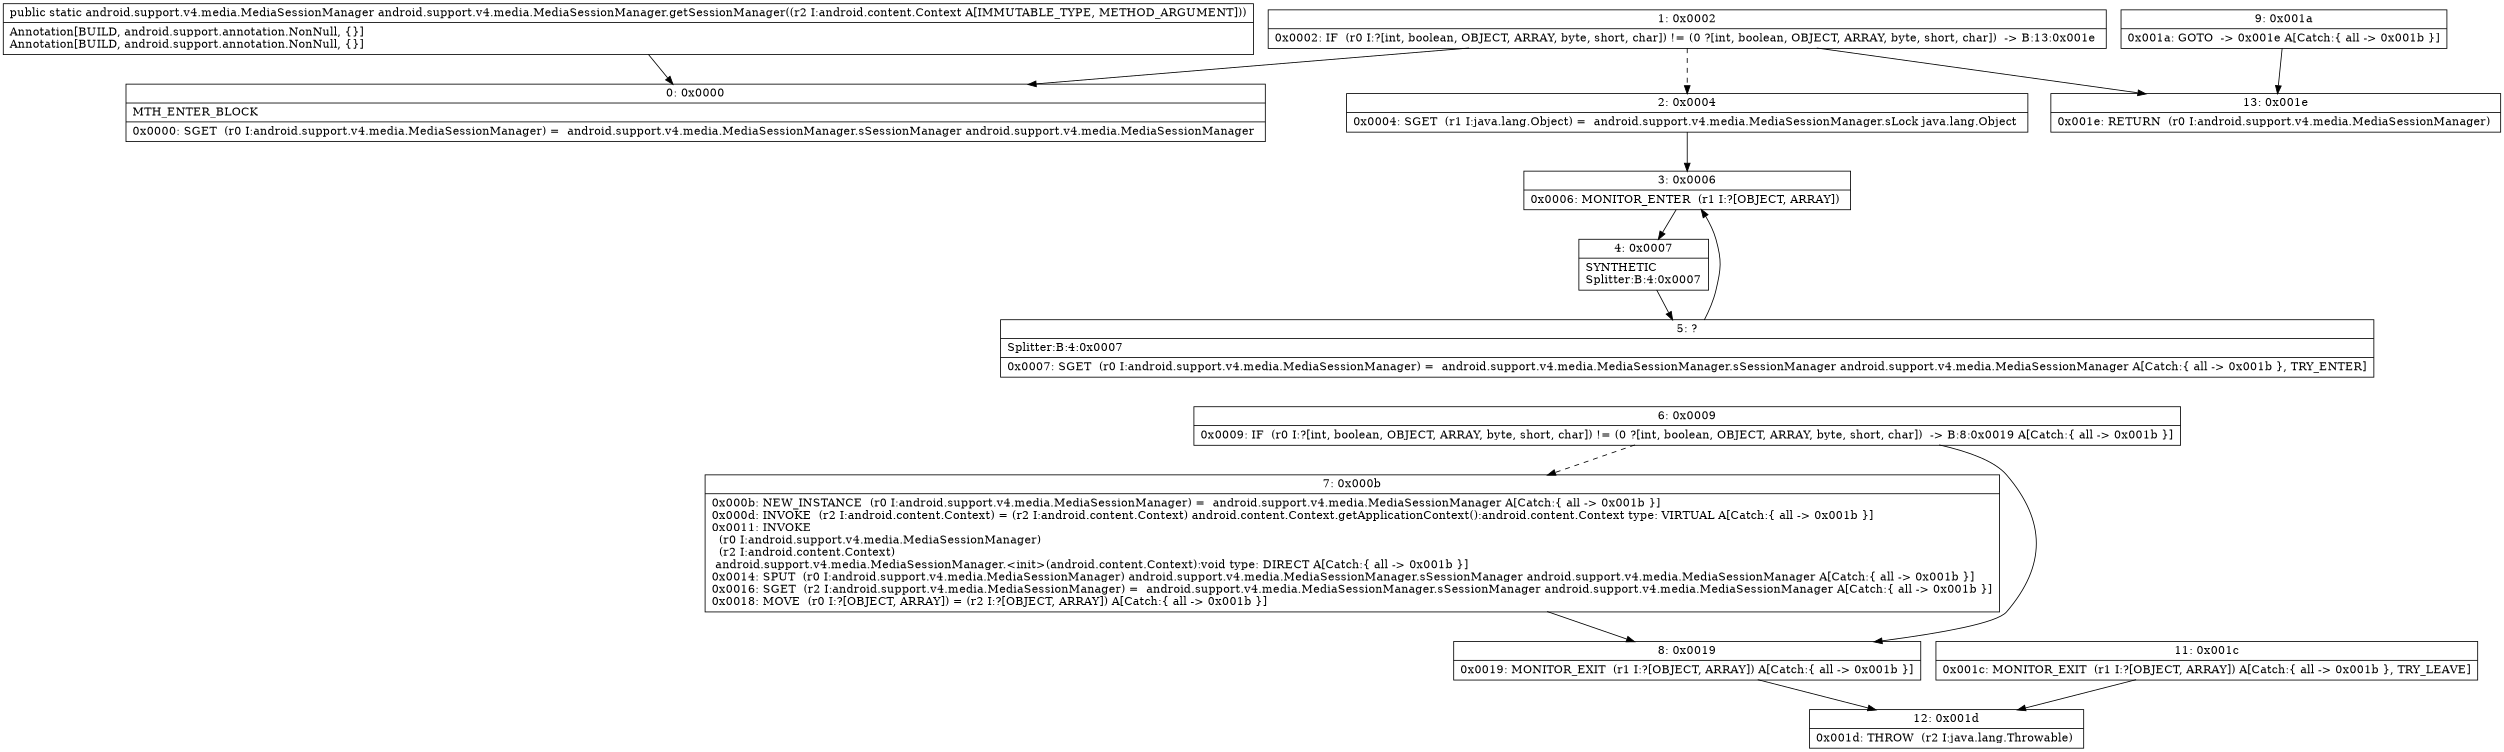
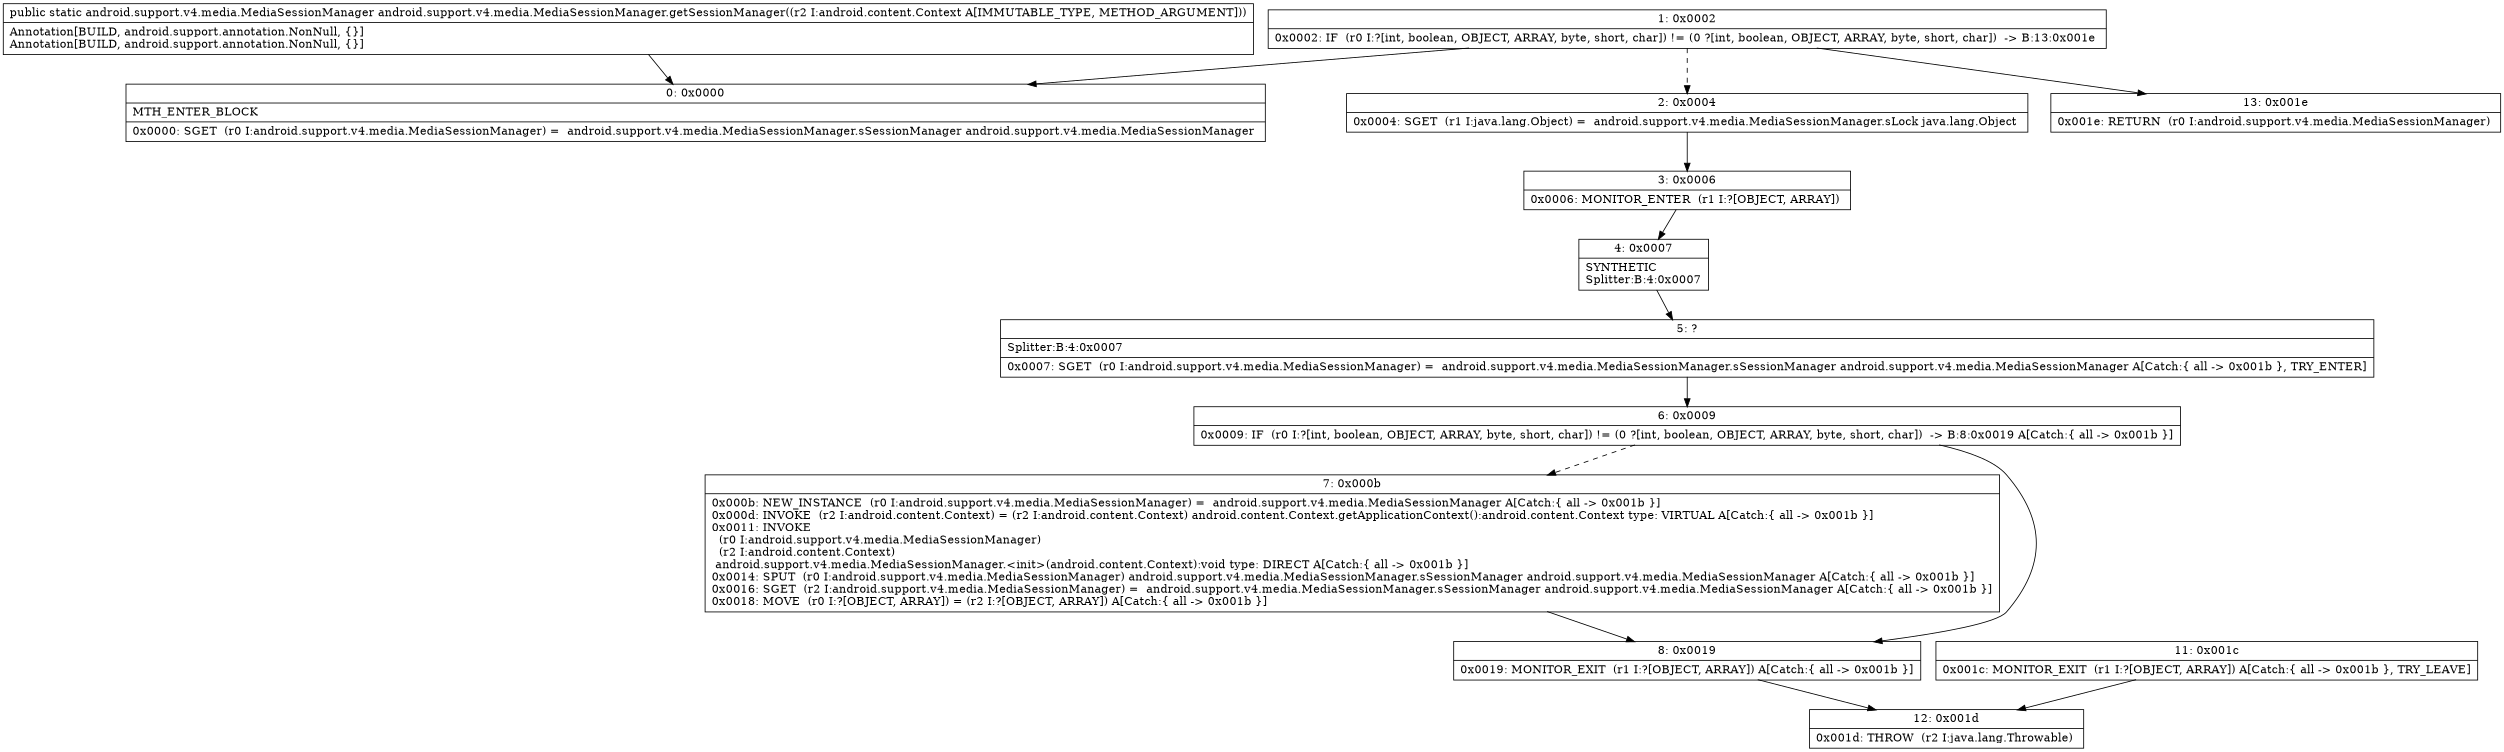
node "9: 0x001a": removed
edge "5: ?" -> "3: 0x0006": now "5: ?" -> "6: 0x0009"
